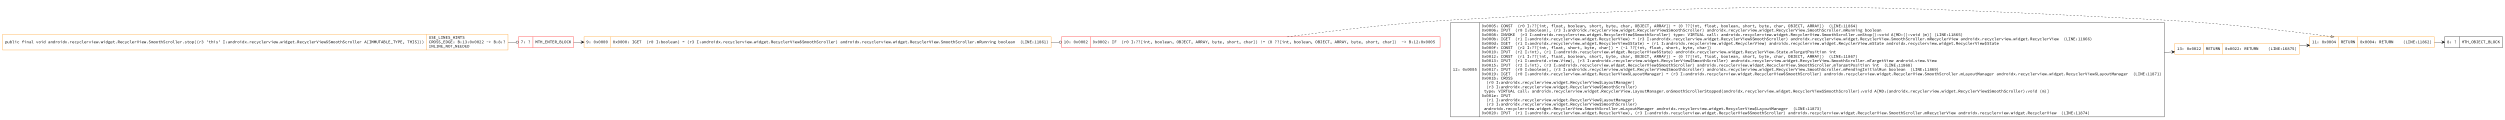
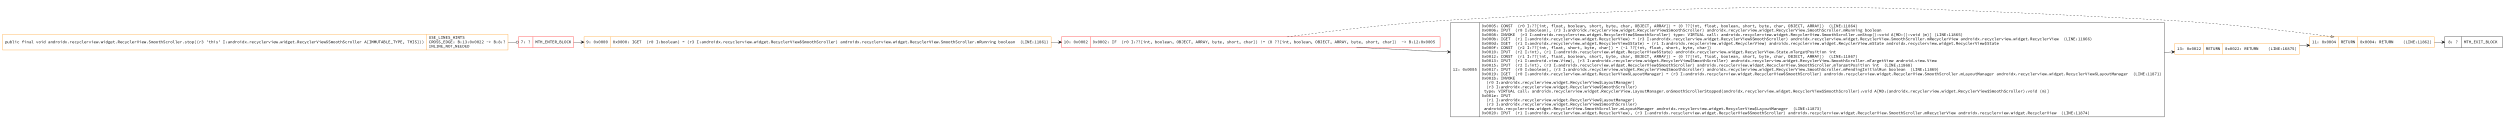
edge "9: 0x0000" -> "10: 0x0002": arrowhead odot -> vee
node "8: ?": text "MTH_OBJECT_BLOCK" -> "MTH_EXIT_BLOCK"
edge "10: 0x0002" -> "12: 0x0005": added
node "12: 0x0005": text "0x001b: CROSS" -> "0x001b: INVOKE"
